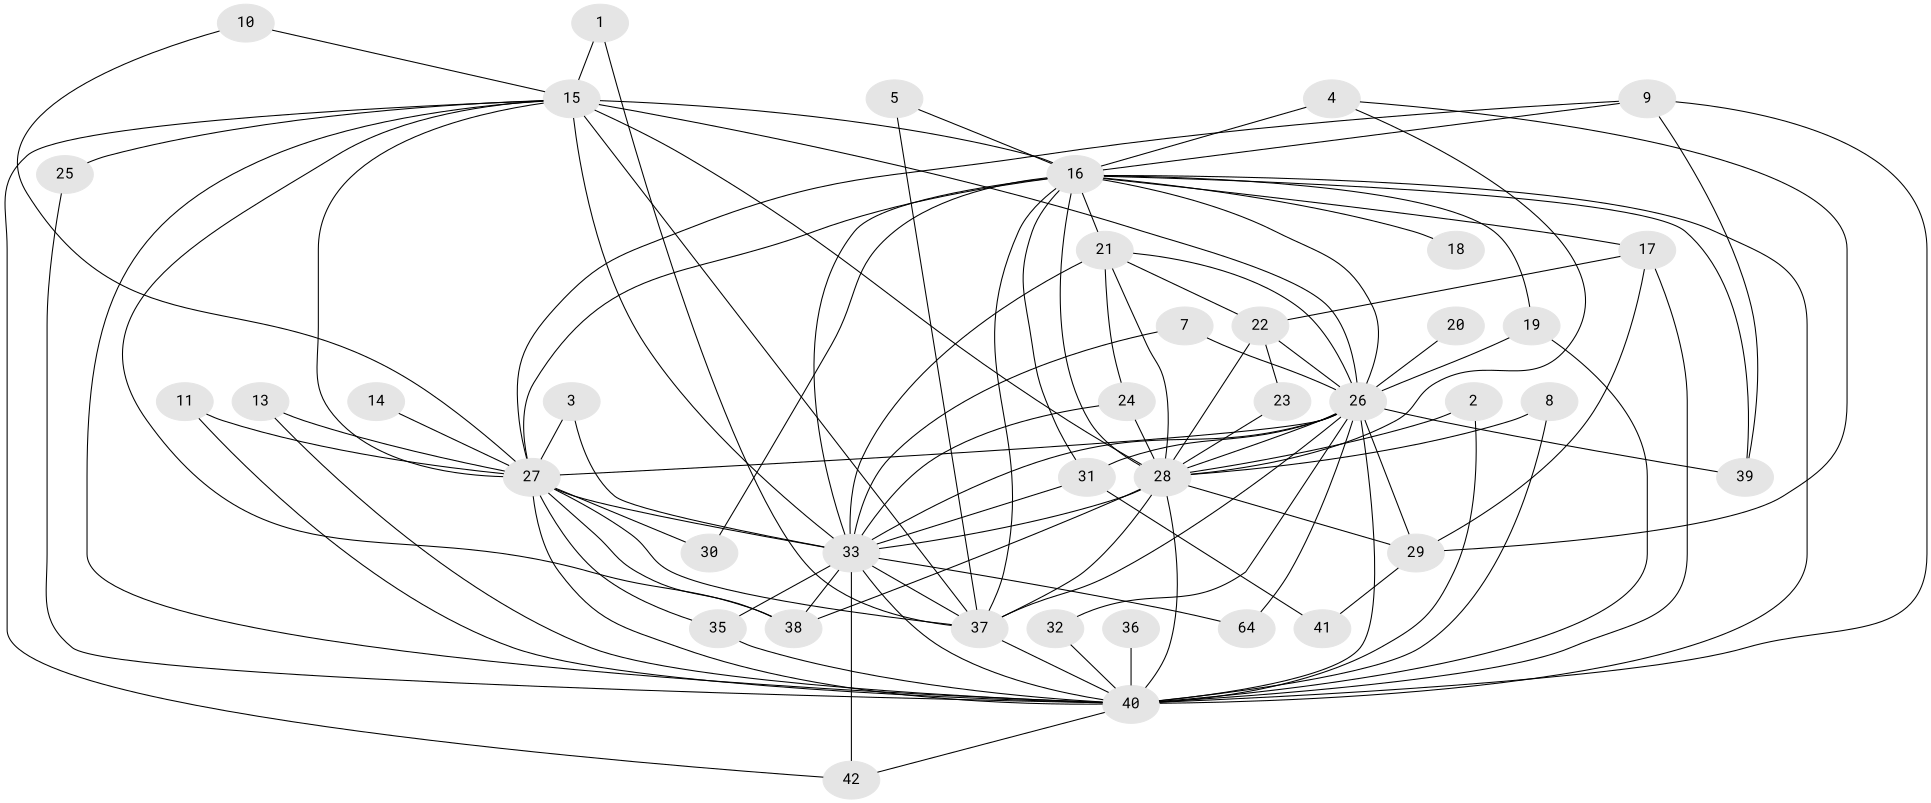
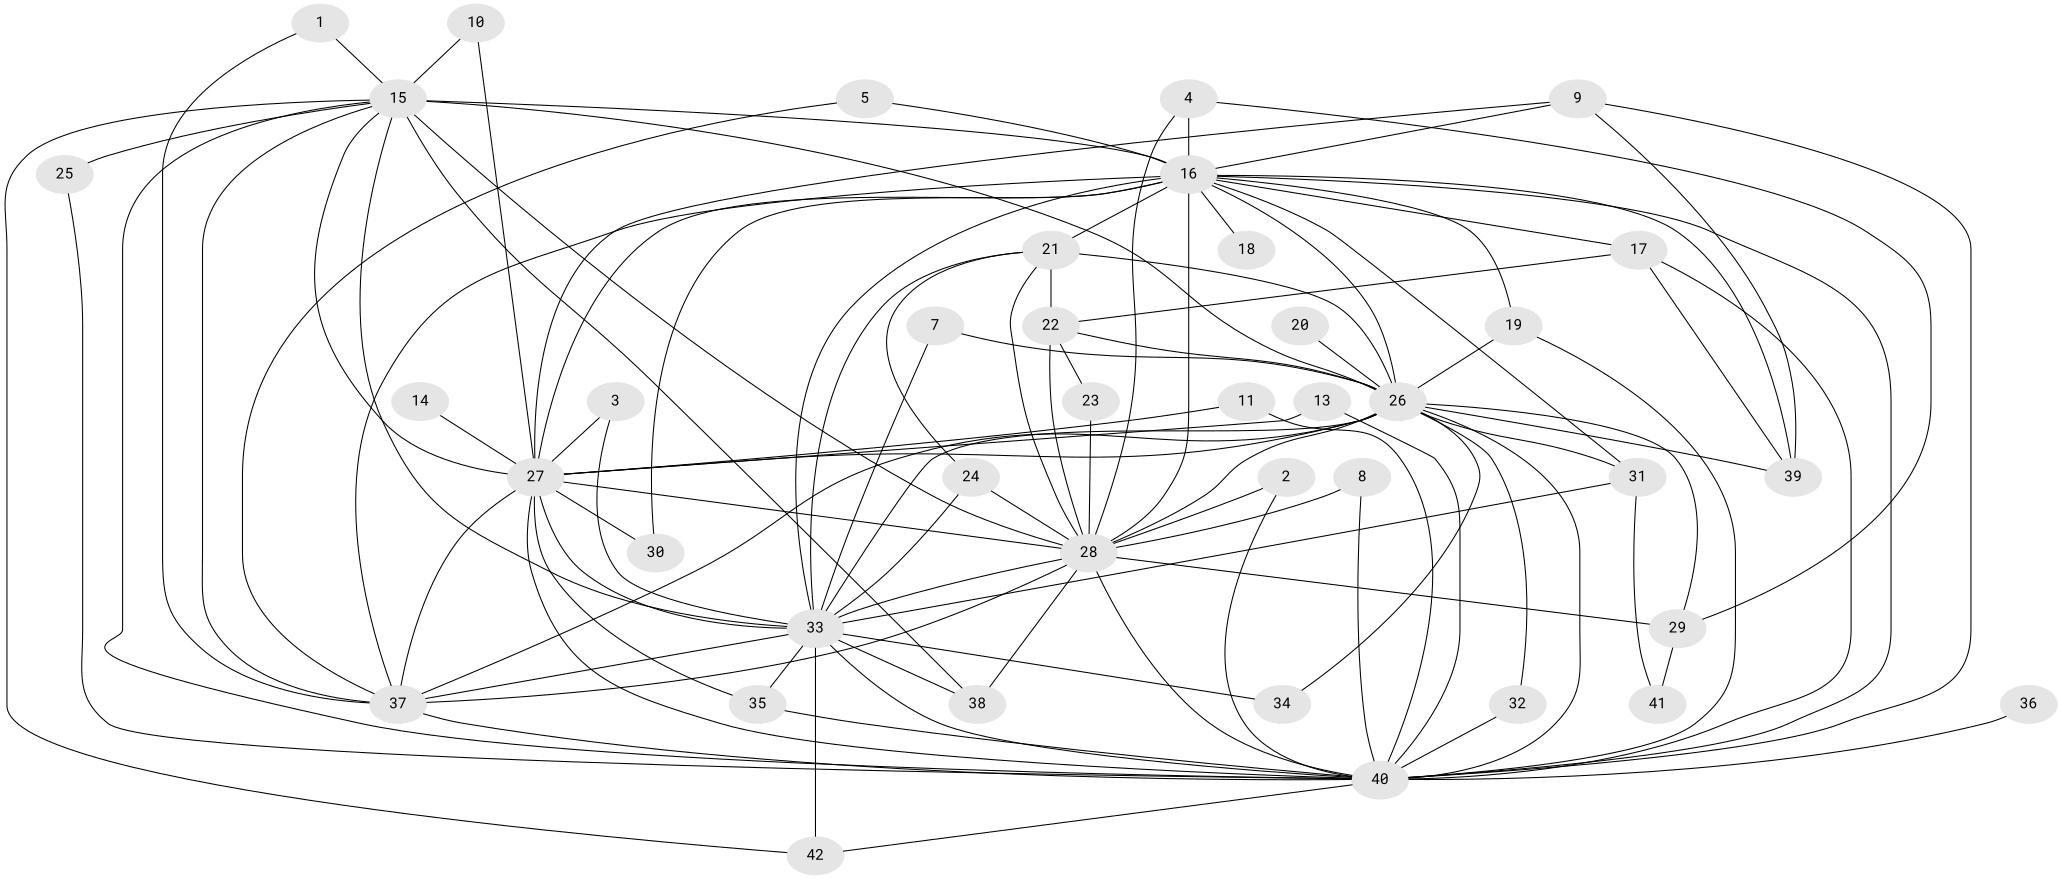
edge "17" -- "29": now "17" -- "39"
edge "27" -- "38": now "27" -- "28"
node "64": label "64" -> "34"
